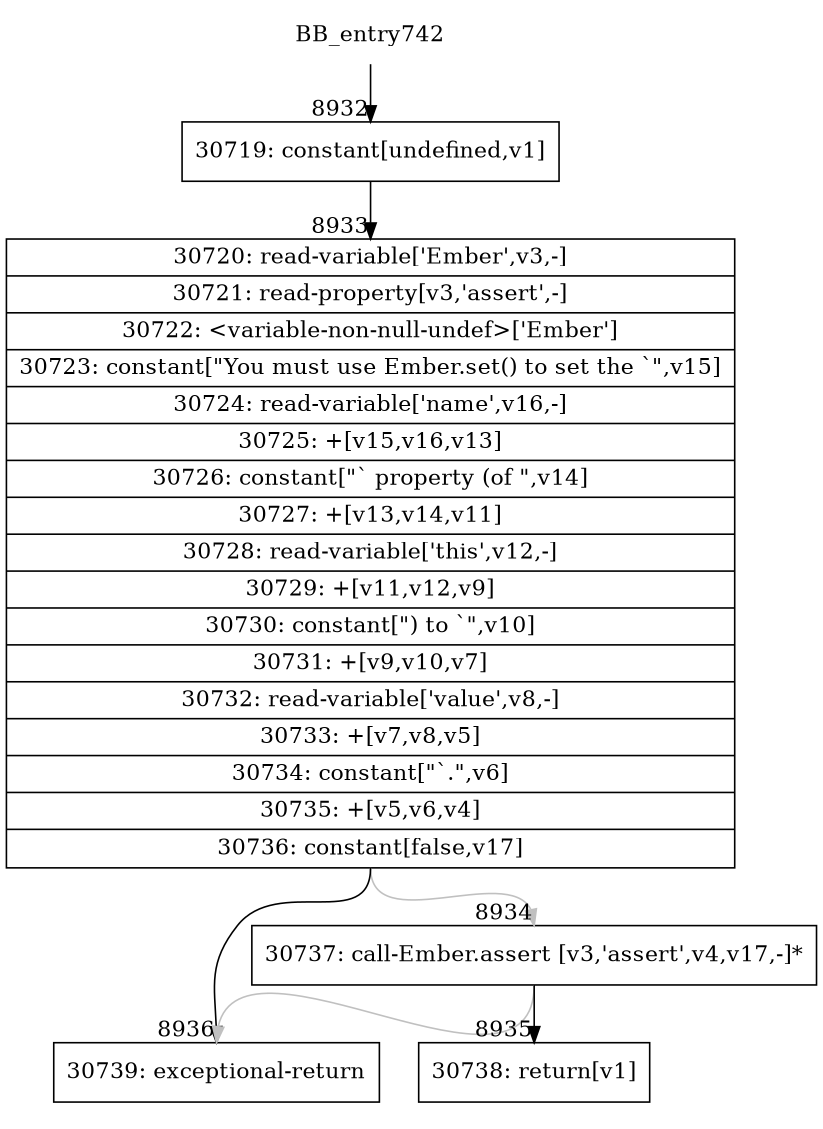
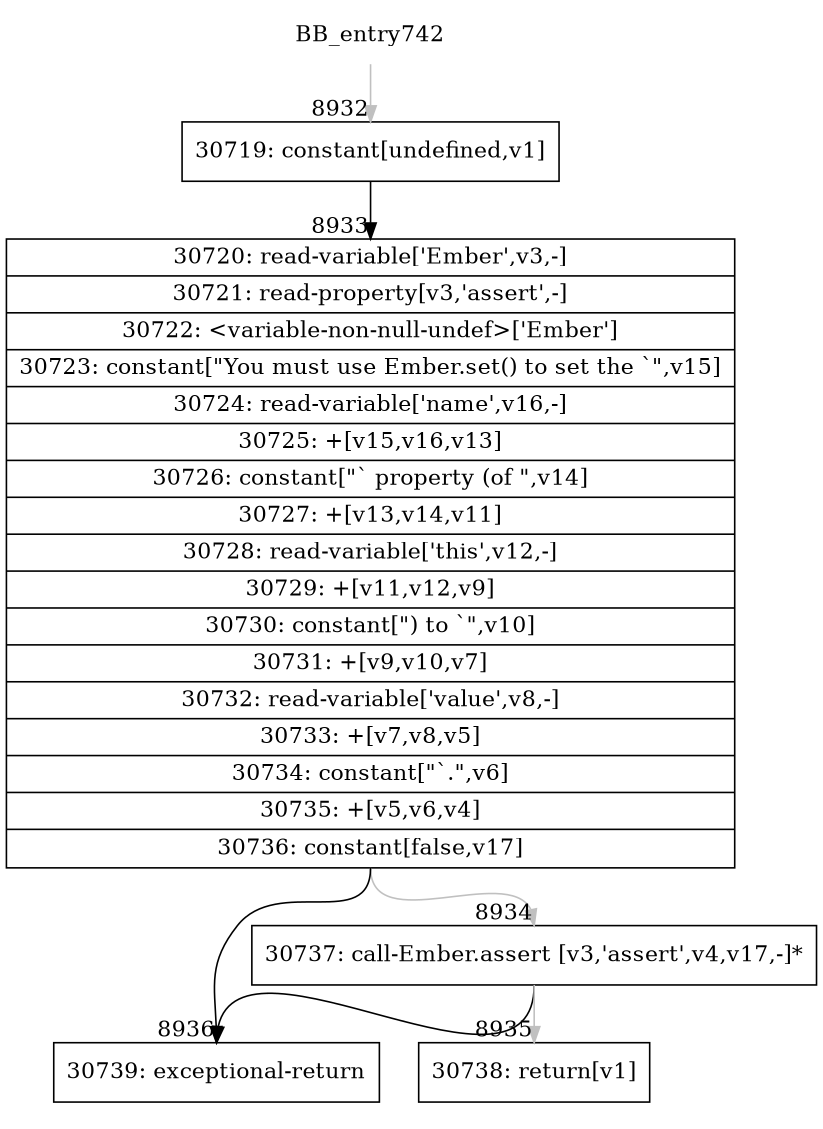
edge "BB_entry742" -> "30719: constant[undefined,v1]": color black -> gray
edge "30737: call-Ember.assert [v3,'assert',v4,v17,-]*" -> "30738: return[v1]": color black -> gray
edge "30737: call-Ember.assert [v3,'assert',v4,v17,-]*" -> "30739: exceptional-return": color gray -> black
